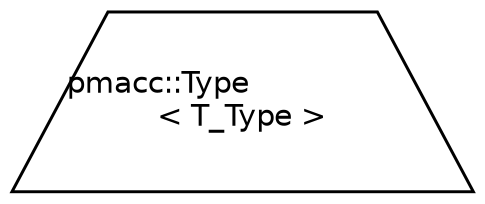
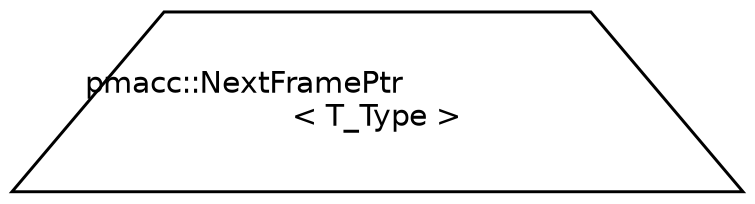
node "pmacc::Type < T_Type >": label "pmacc::Type < T_Type >" -> "pmacc::NextFramePtr < T_Type >"
